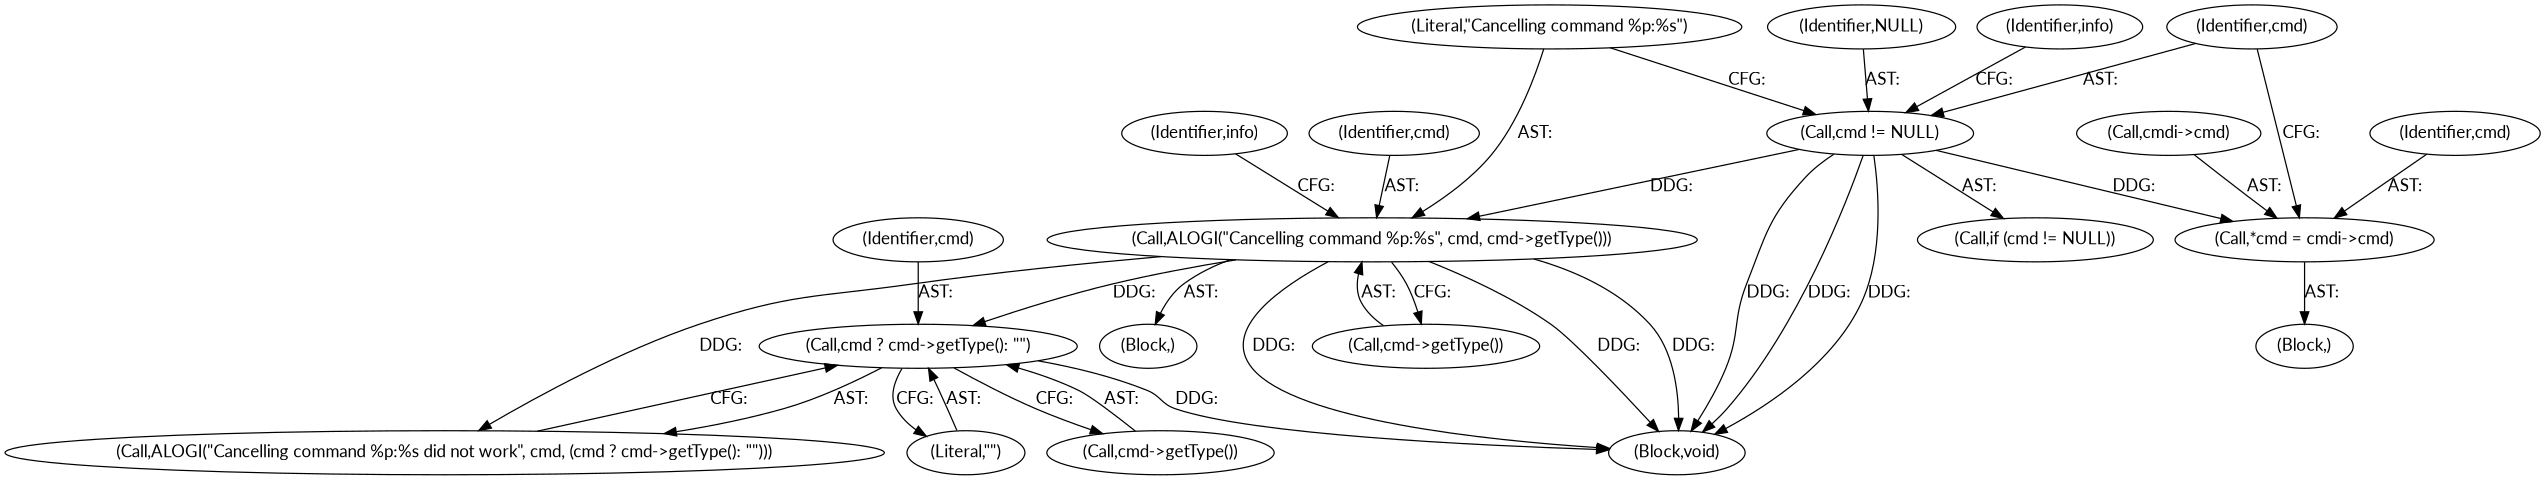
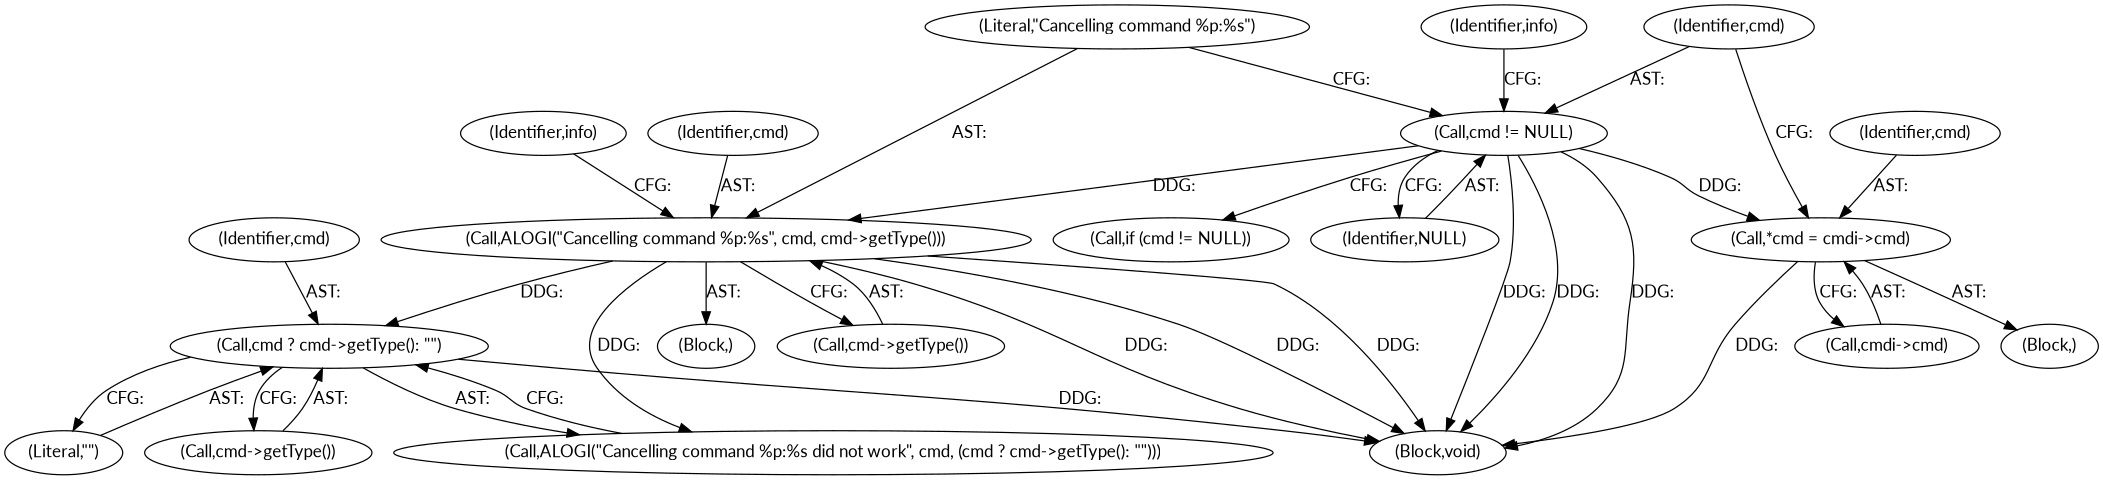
edge "(Call,cmd != NULL)" -> "(Identifier,NULL)": added, label "CFG:"
edge "(Call,cmd != NULL)" -> "(Call,if (cmd != NULL))": label "AST: " -> "CFG: "
edge "(Call,*cmd = cmdi->cmd)" -> "(Call,cmdi->cmd)": added, label "CFG:"
edge "(Call,*cmd = cmdi->cmd)" -> "(Block,void)": added, label "DDG:"
